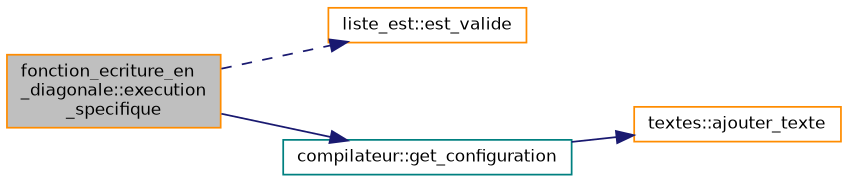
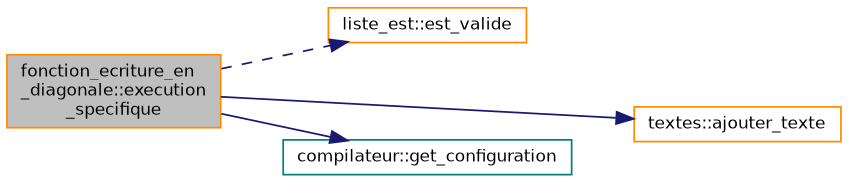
edge "compilateur::get_configuration" -> "textes::ajouter_texte": now "fonction_ecriture_en _diagonale::execution _specifique" -> "textes::ajouter_texte"
